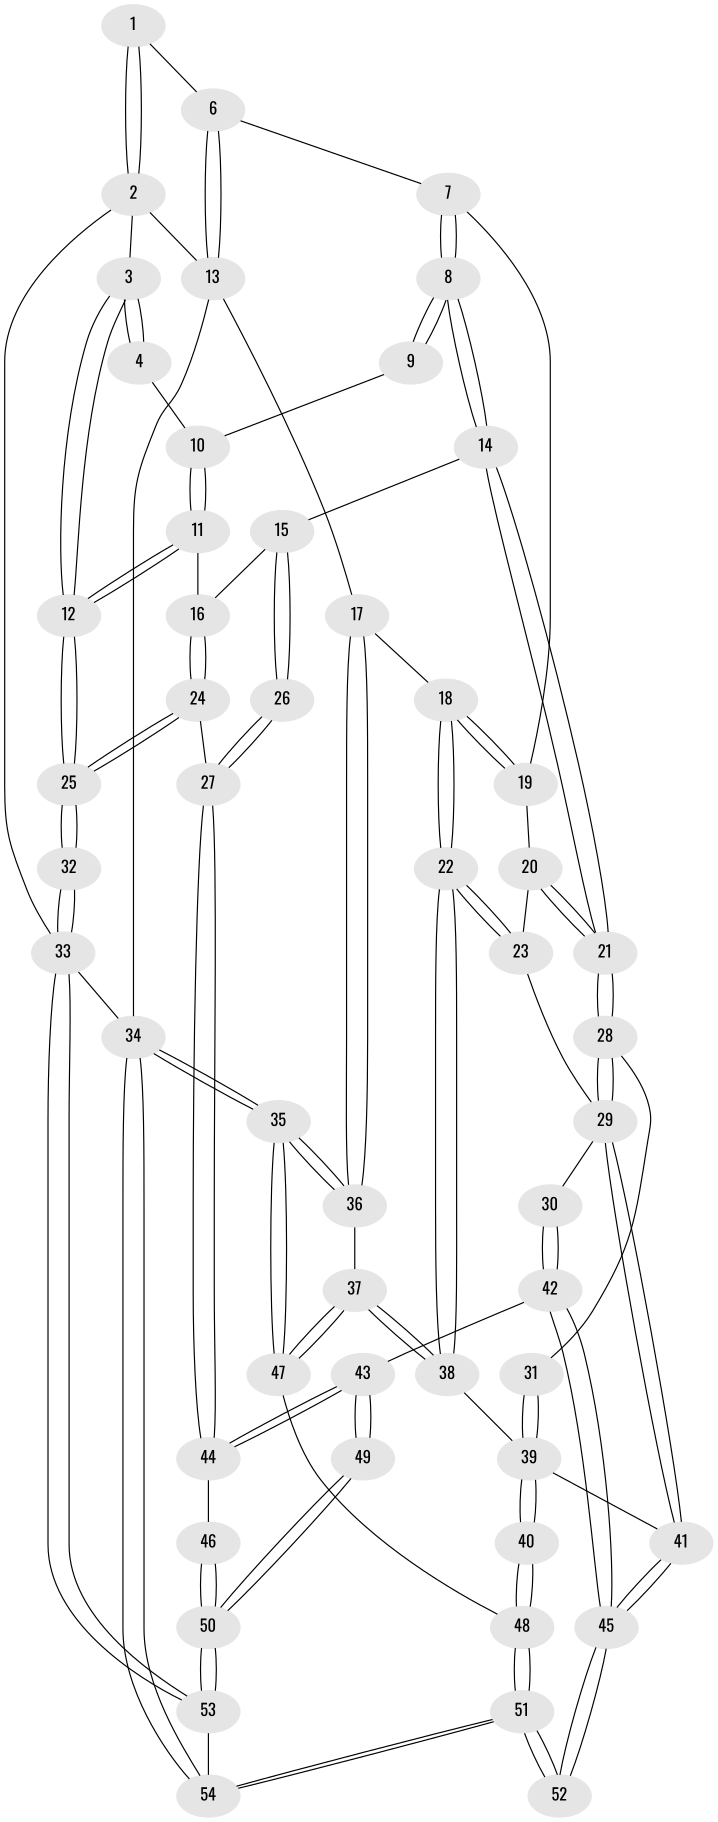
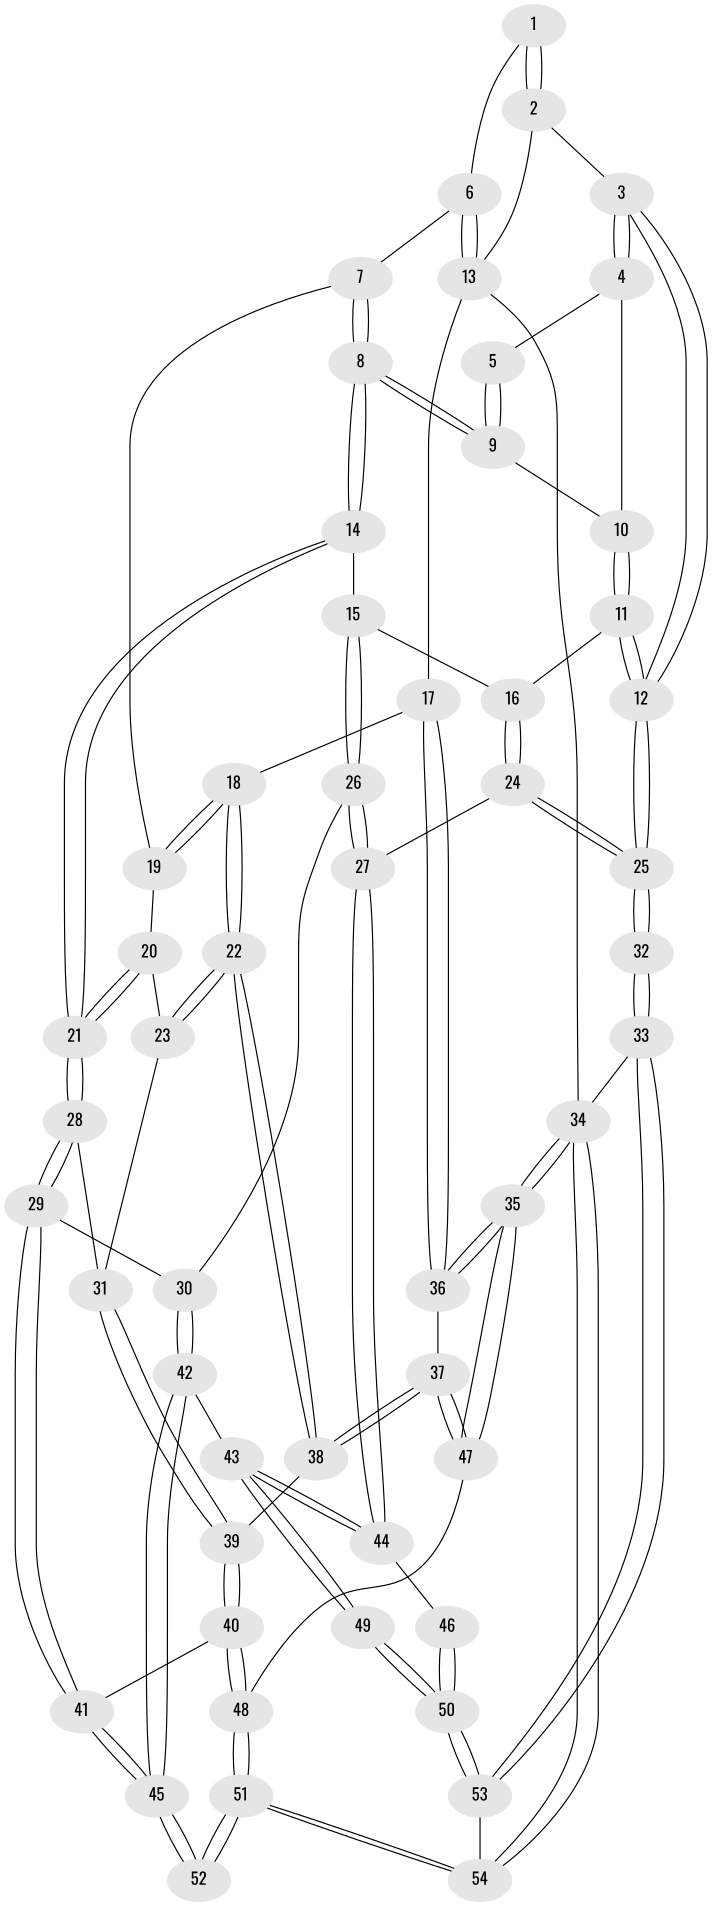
node "5": added
edge "2" -- "33": removed
edge "23" -- "29": now "23" -- "31"
edge "26" -- "30": added
edge "39" -- "41": now "40" -- "41"
